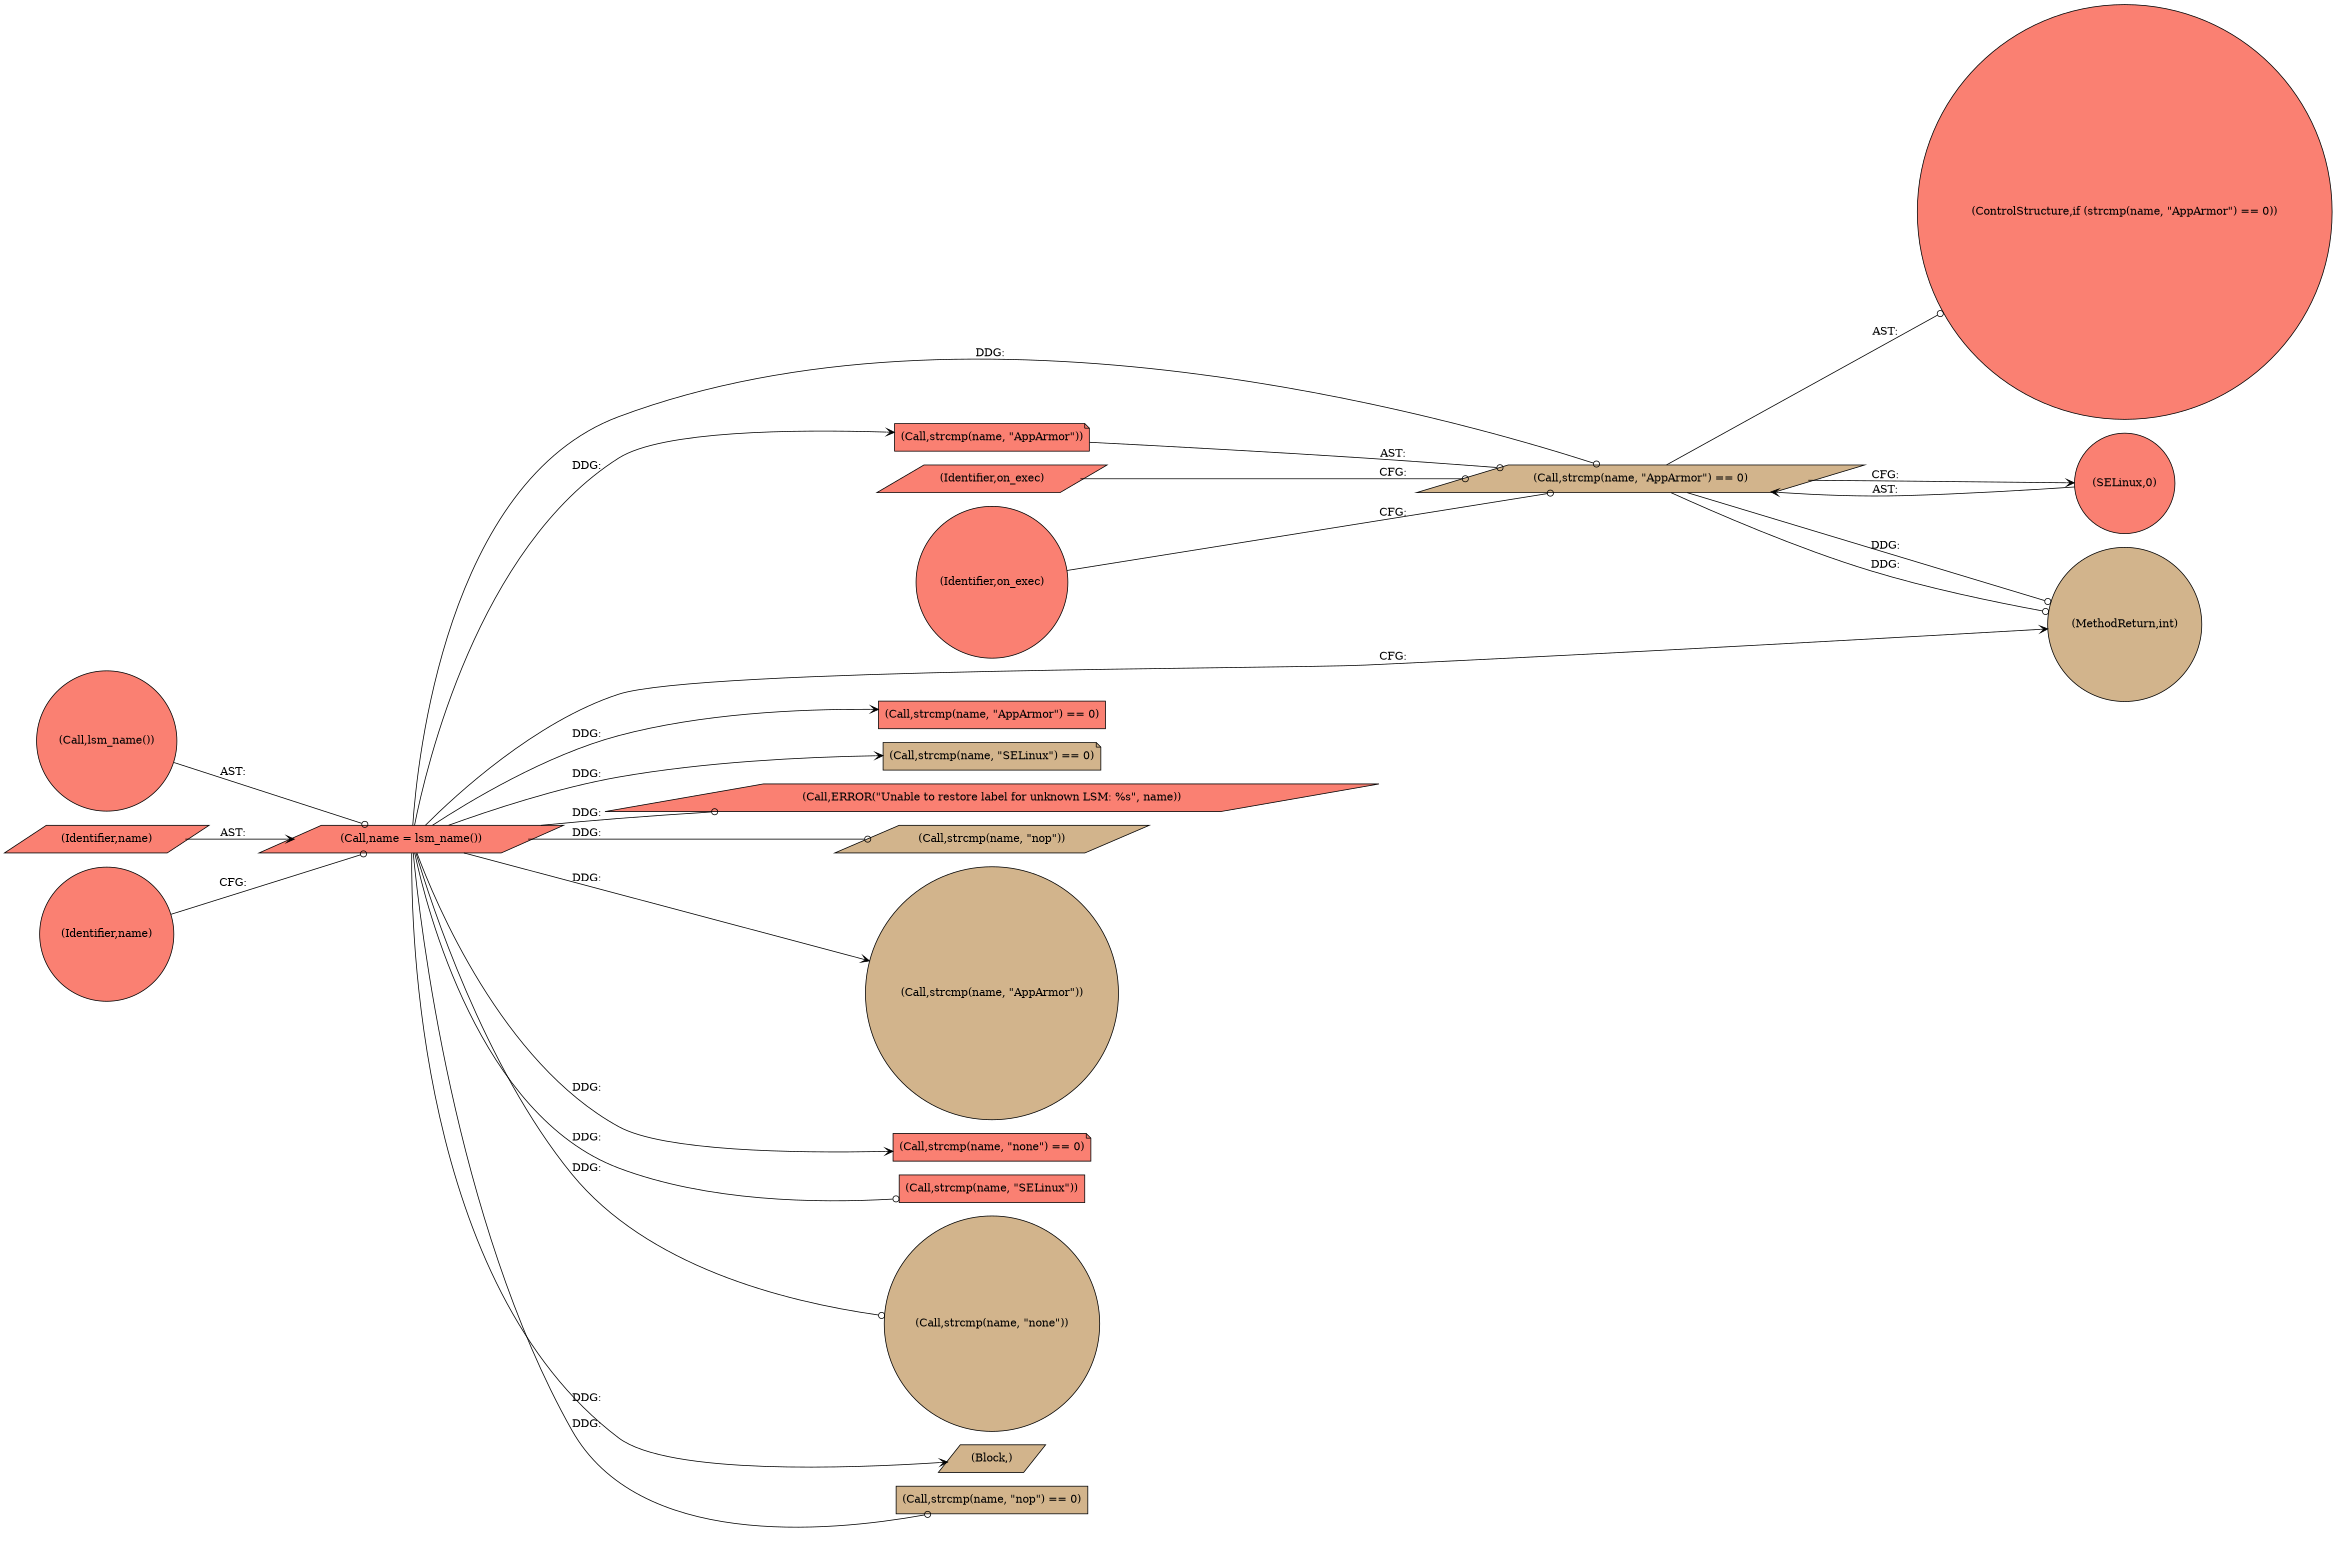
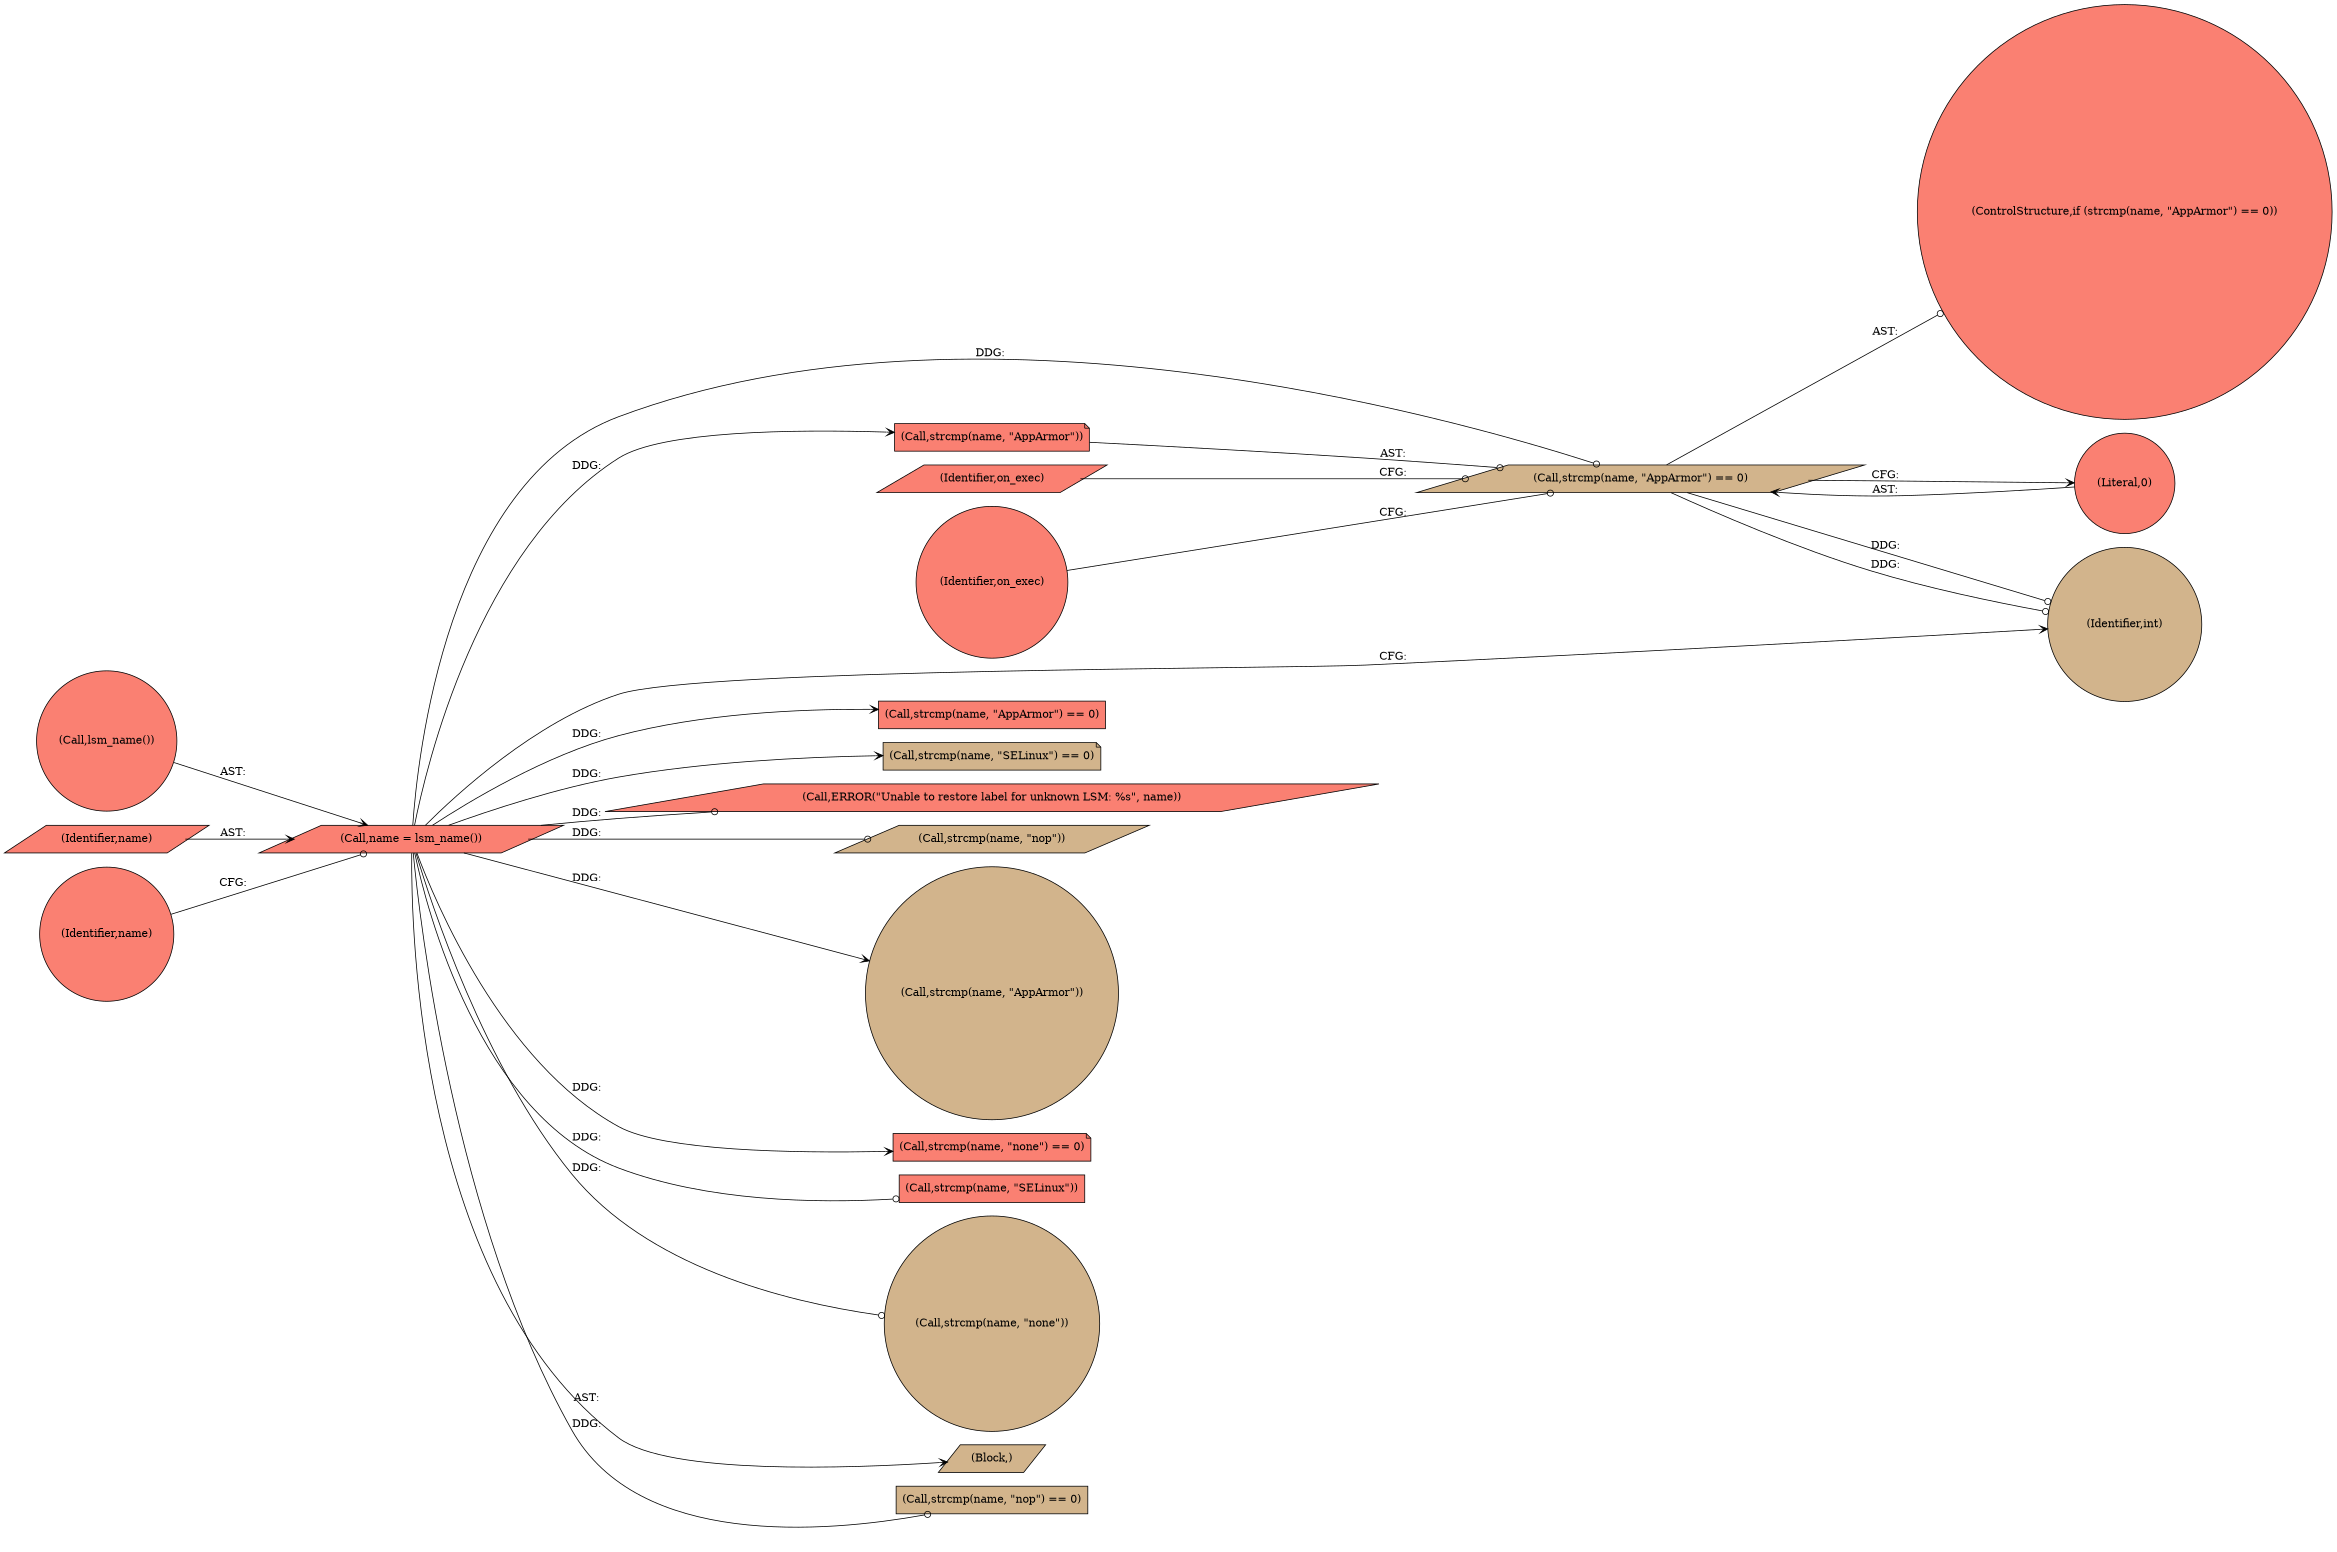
node "(SELinux,0)": label "(SELinux,0)" -> "(Literal,0)"
node "(MethodReturn,int)": label "(MethodReturn,int)" -> "(Identifier,int)"
edge "(Call,lsm_name())" -> "(Call,name = lsm_name())": arrowhead odot -> vee
edge "(Call,name = lsm_name())" -> "(Block,)": label "DDG: " -> "AST: "
